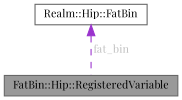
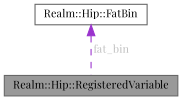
node "FatBin::Hip::RegisteredVariable": label "FatBin::Hip::RegisteredVariable" -> "Realm::Hip::RegisteredVariable"
